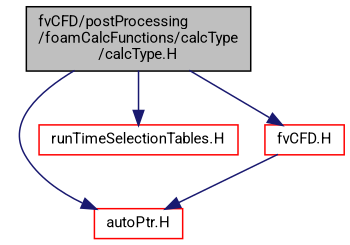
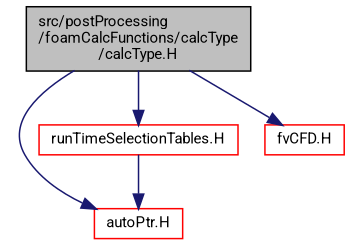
node "fvCFD/postProcessing /foamCalcFunctions/calcType /calcType.H": label "fvCFD/postProcessing /foamCalcFunctions/calcType /calcType.H" -> "src/postProcessing /foamCalcFunctions/calcType /calcType.H"
edge "fvCFD.H" -> "autoPtr.H": now "runTimeSelectionTables.H" -> "autoPtr.H"
